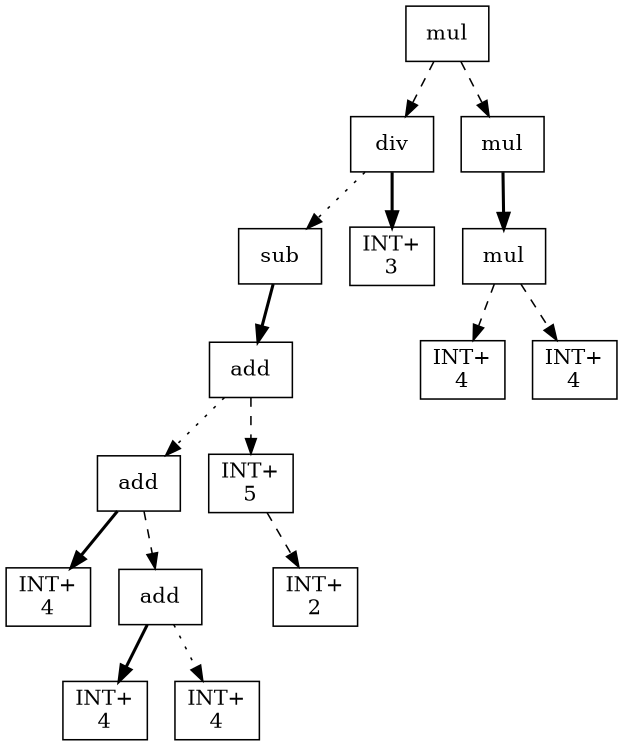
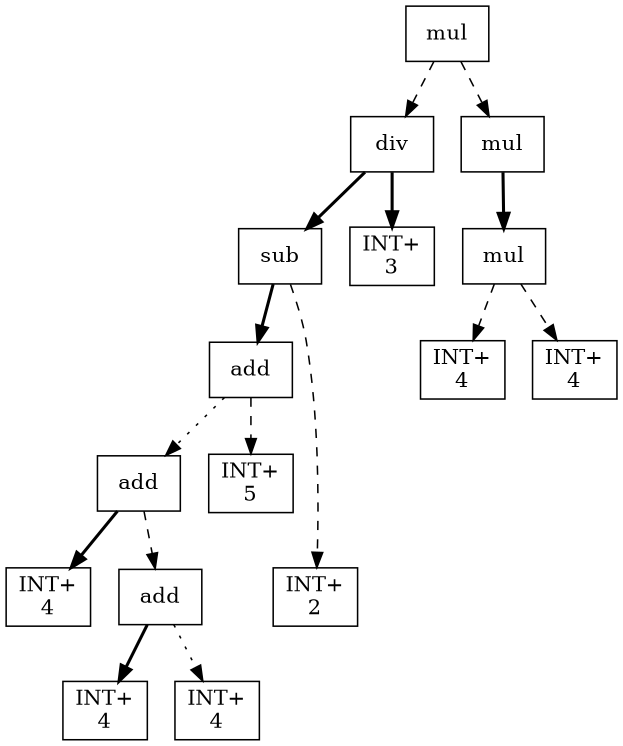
edge "div" -> "sub": style dotted -> bold
edge "INT+ 5" -> "INT+ 2": now "sub" -> "INT+ 2"
